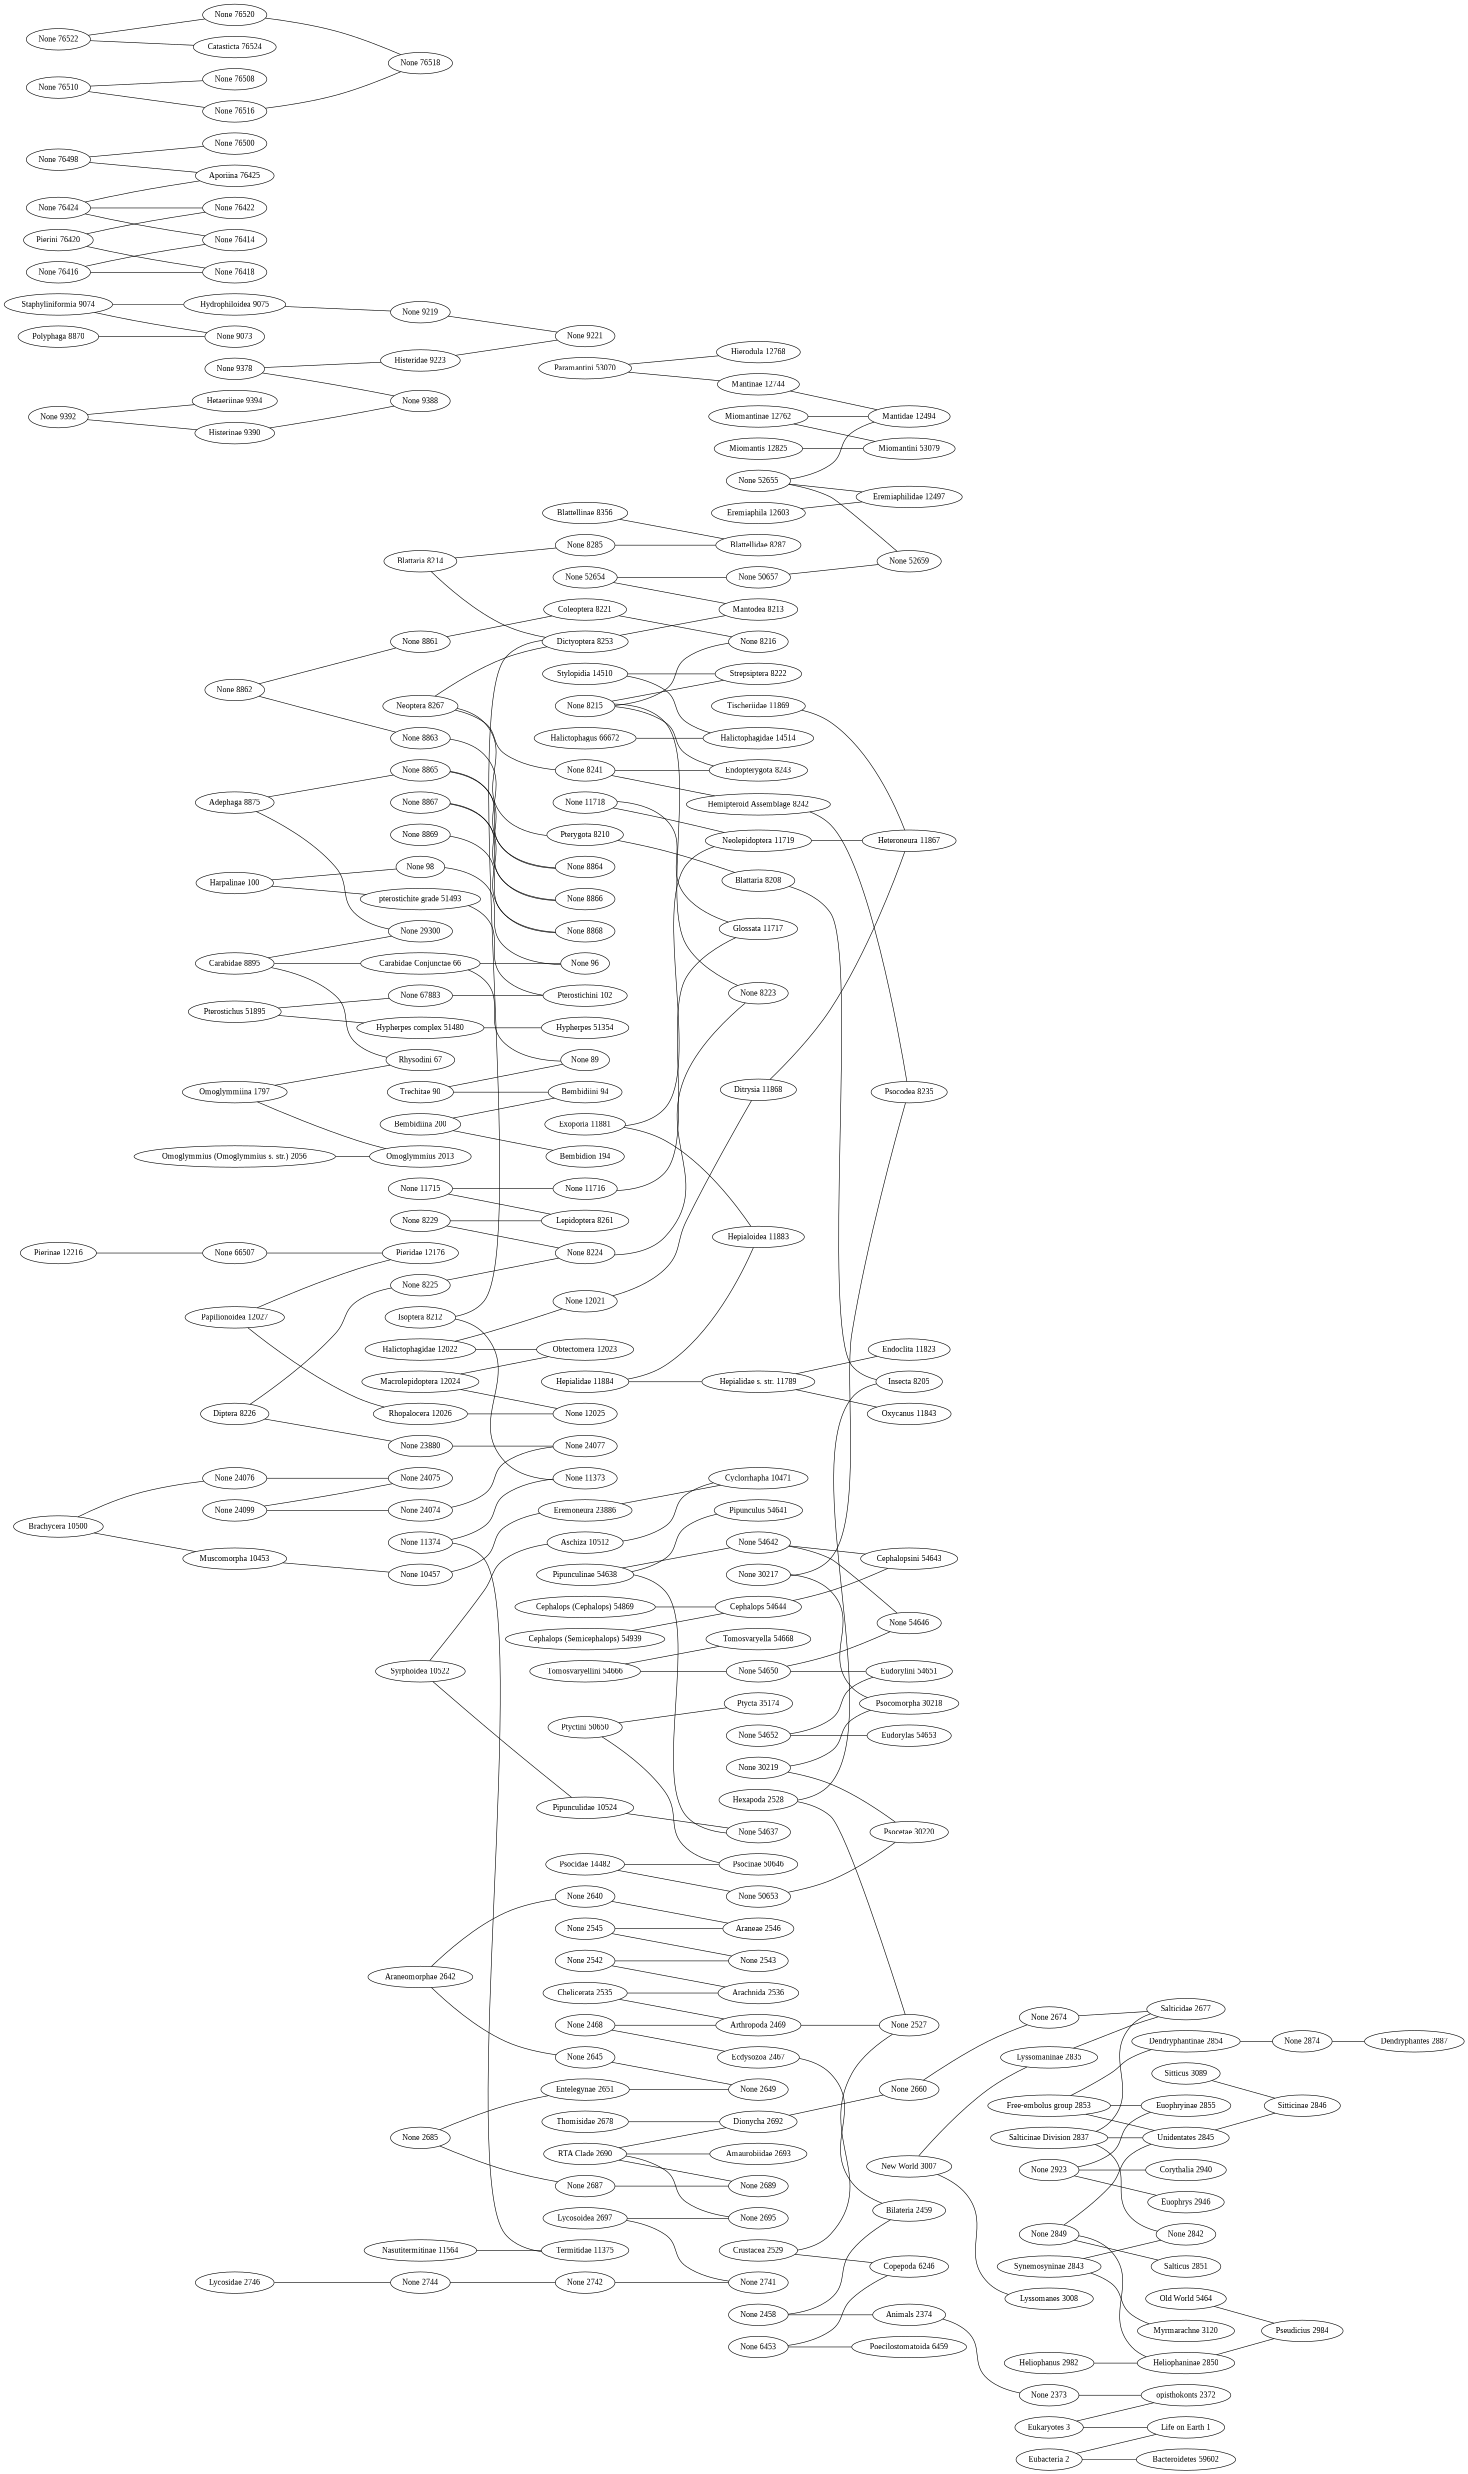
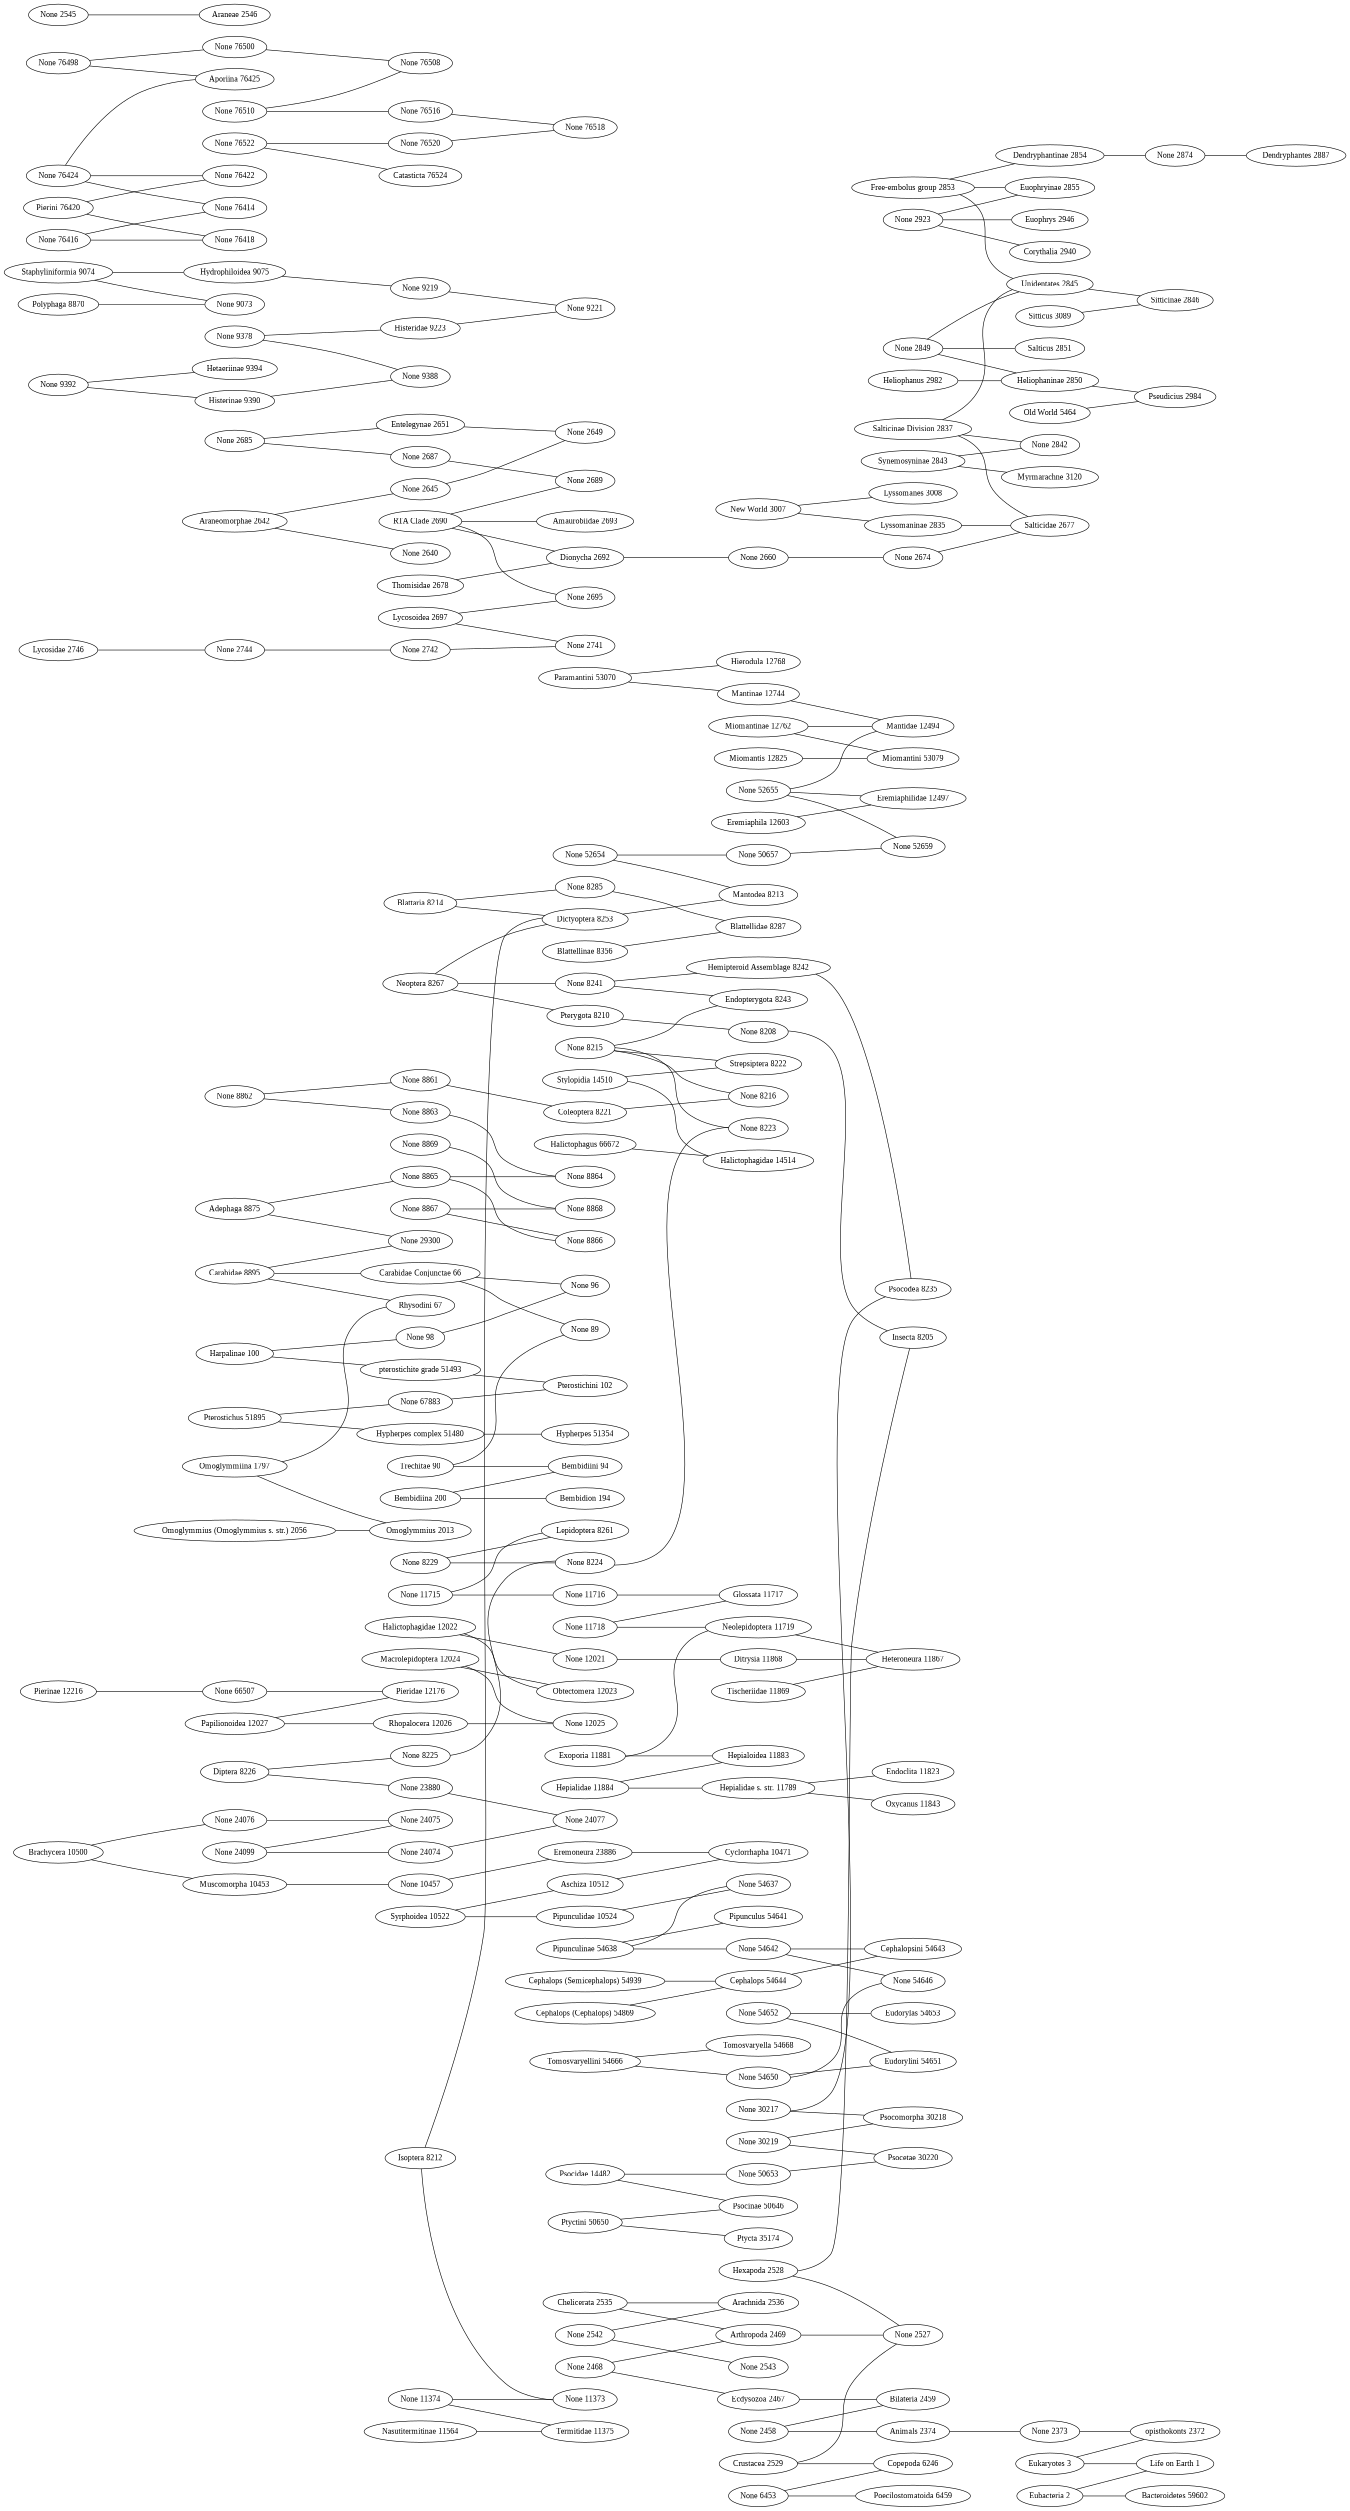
edge "None 76500" -- "None 76508": added
node "Blattaria 8208": label "Blattaria 8208" -> "None 8208"
edge "None 2640" -- "Araneae 2546": removed
edge "None 2545" -- "None 2543": removed
